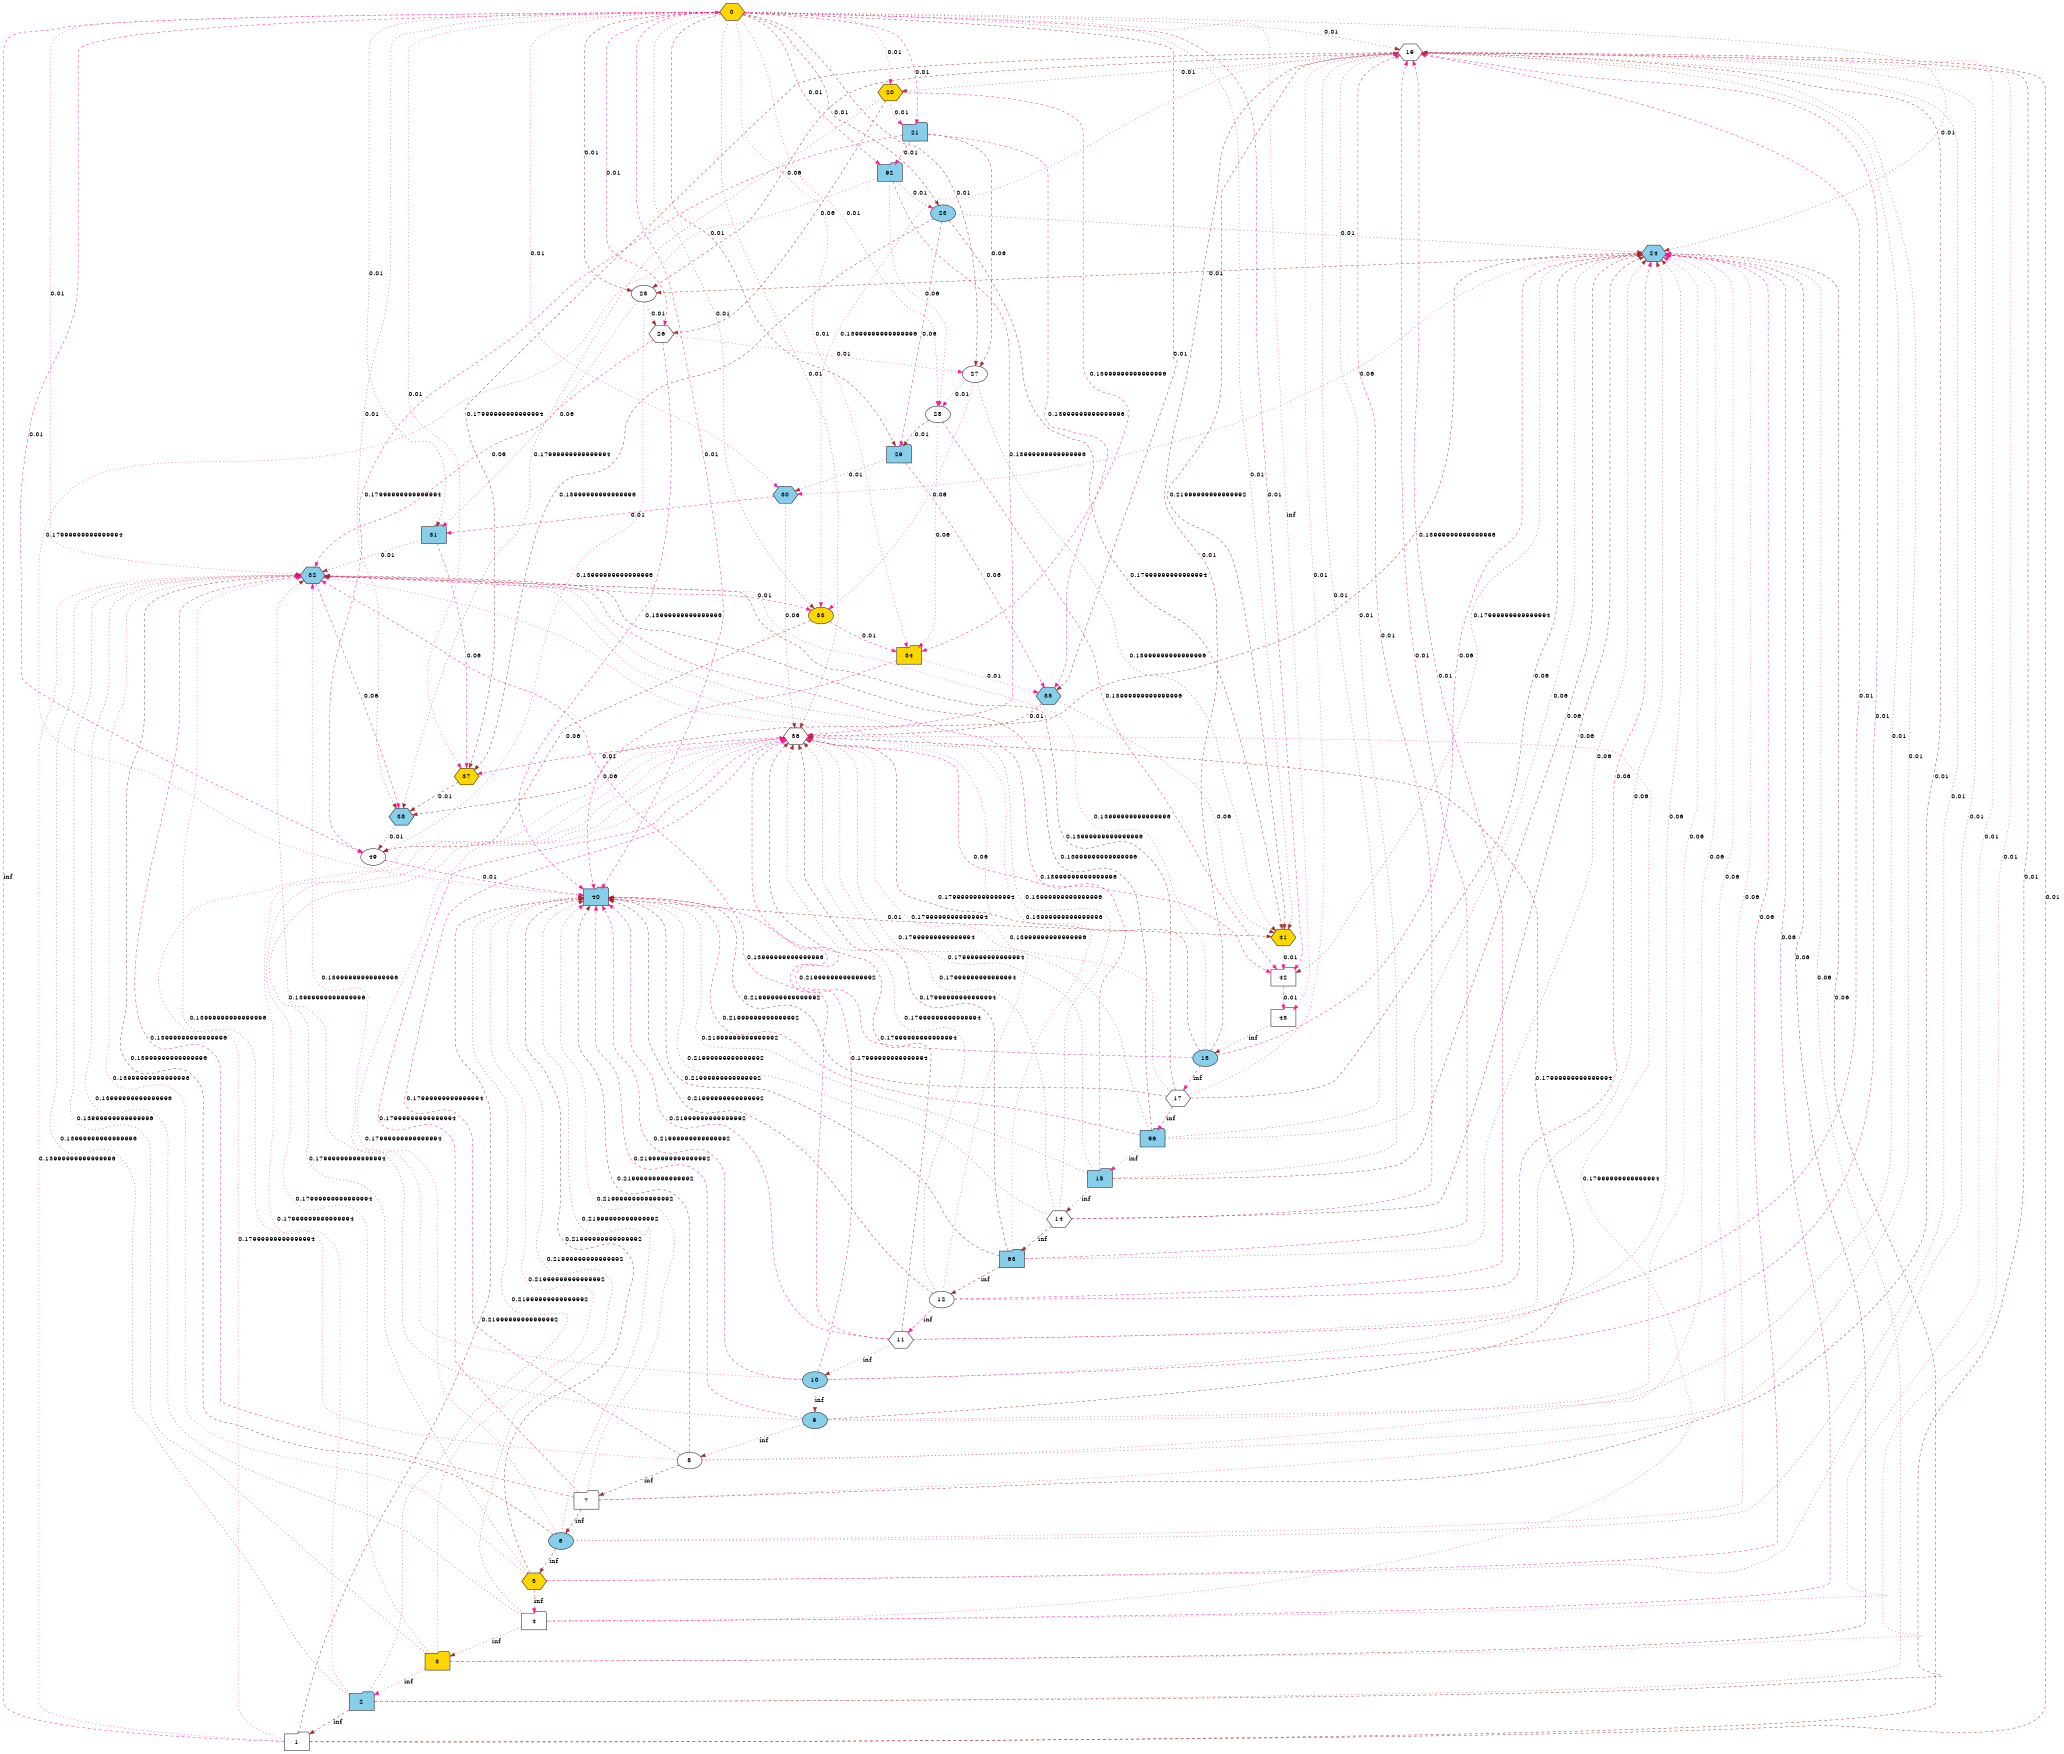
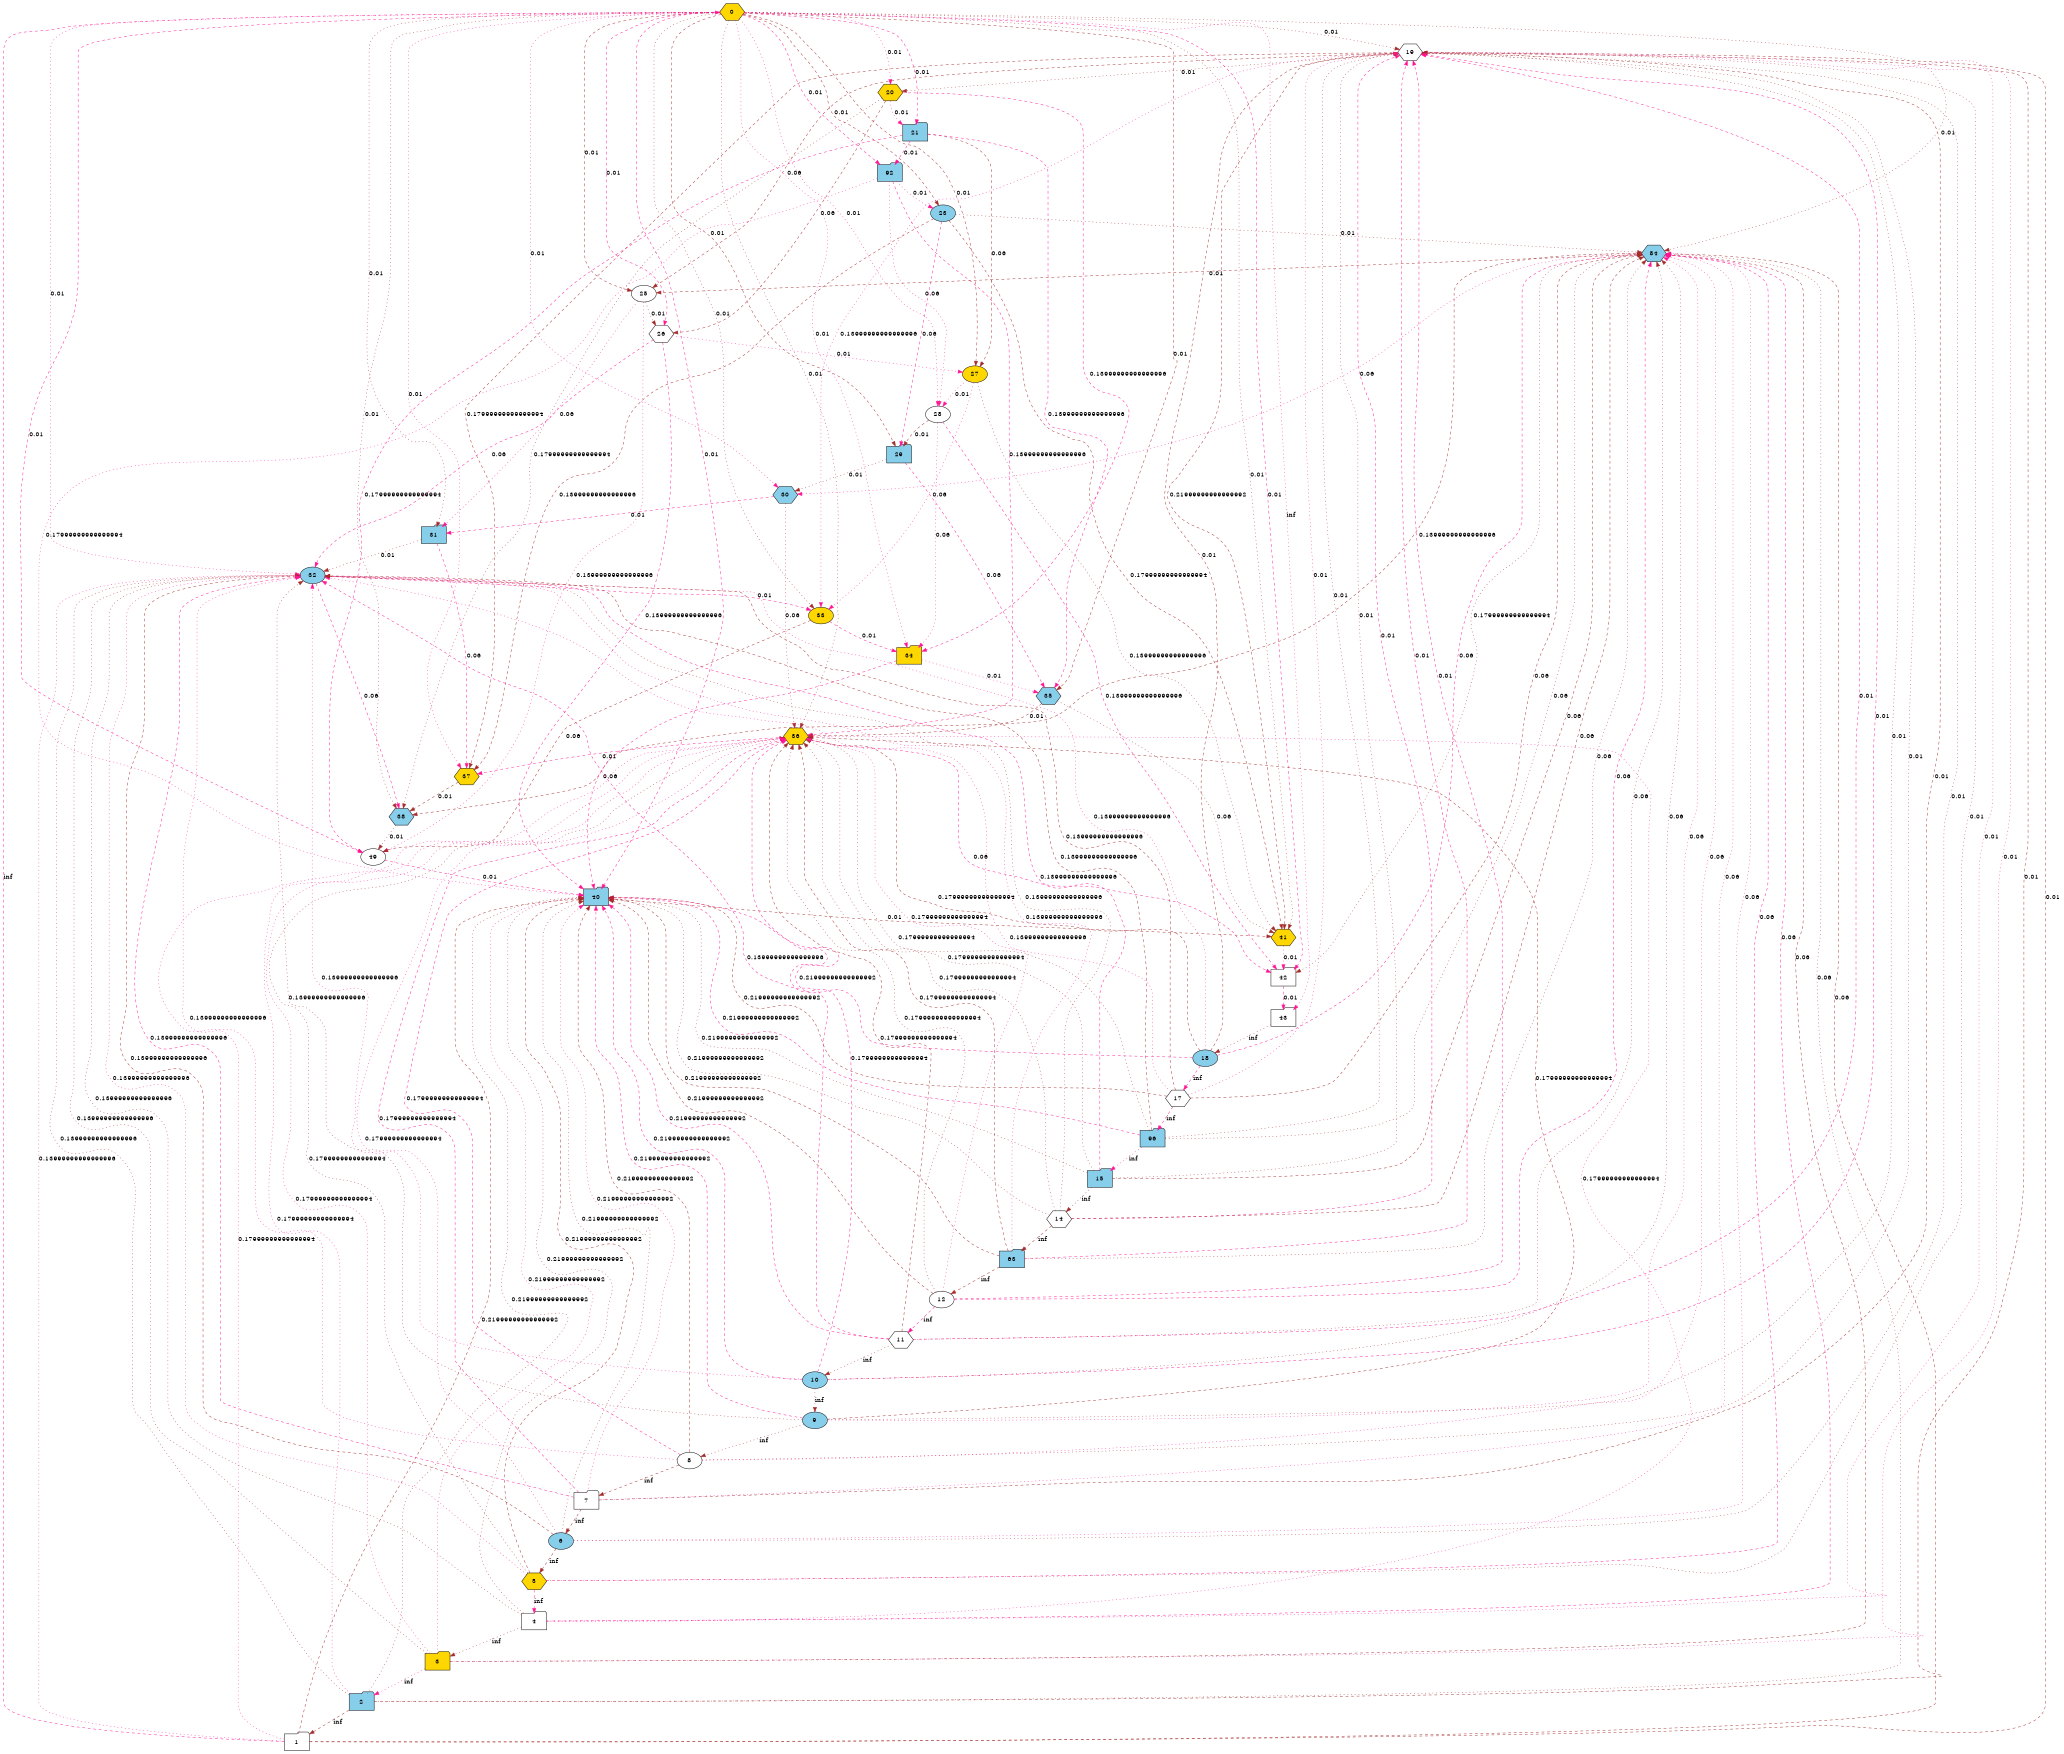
node "24": label "24" -> "84"
node "27": fillcolor white -> gold
node "32": shape hexagon -> ellipse
node "36": fillcolor white -> gold
